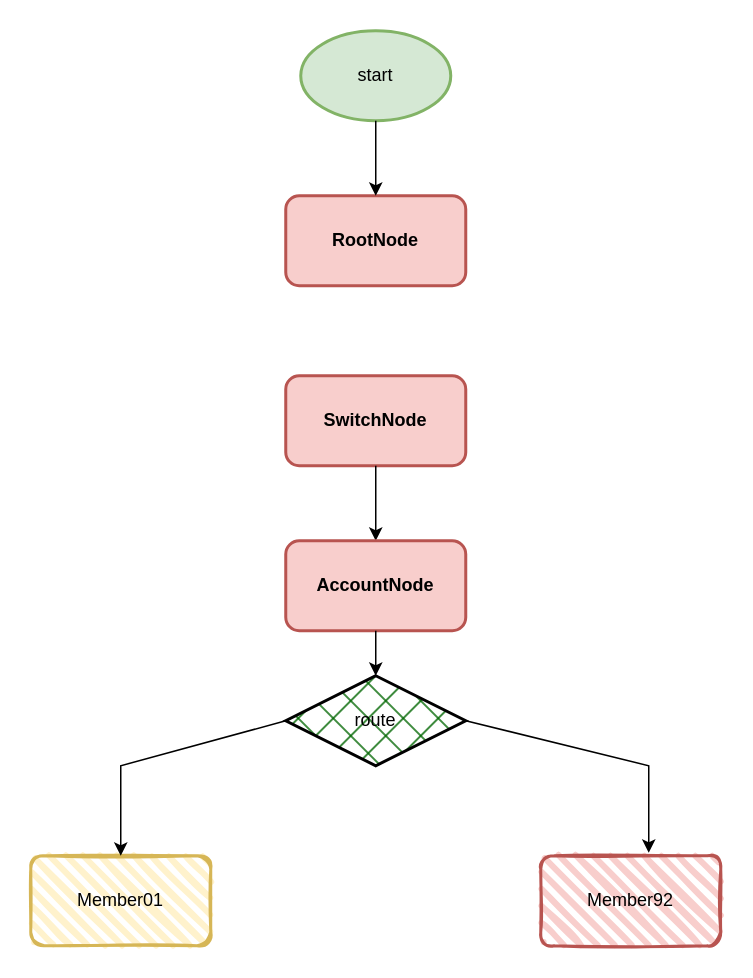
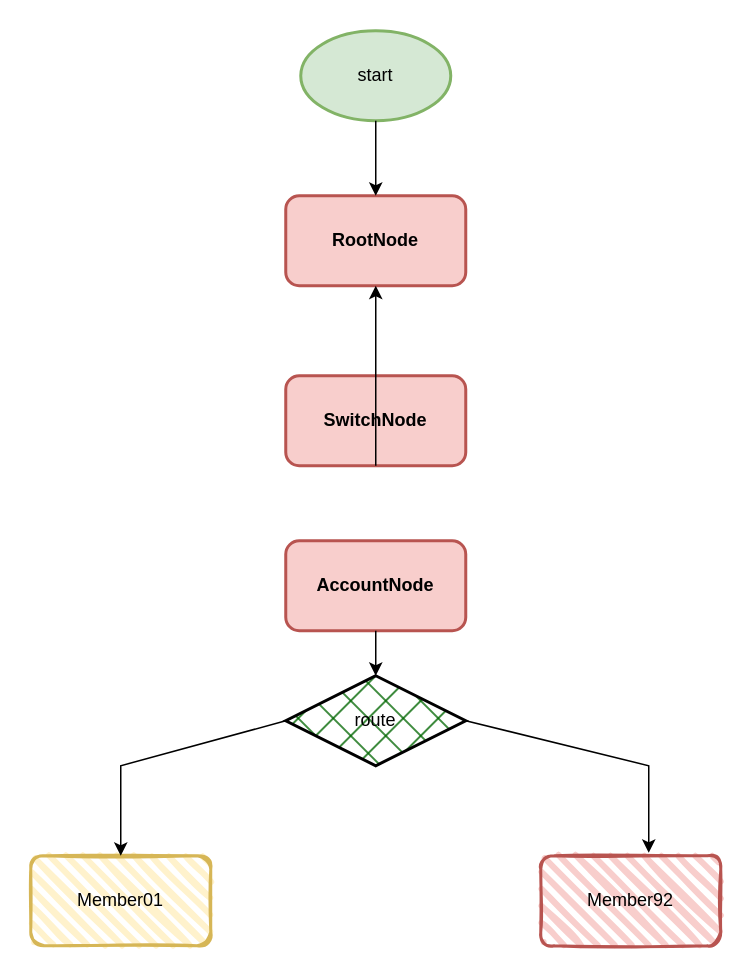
edge "SwitchNode" -> "AccountNode": now "SwitchNode" -> "RootNode"
